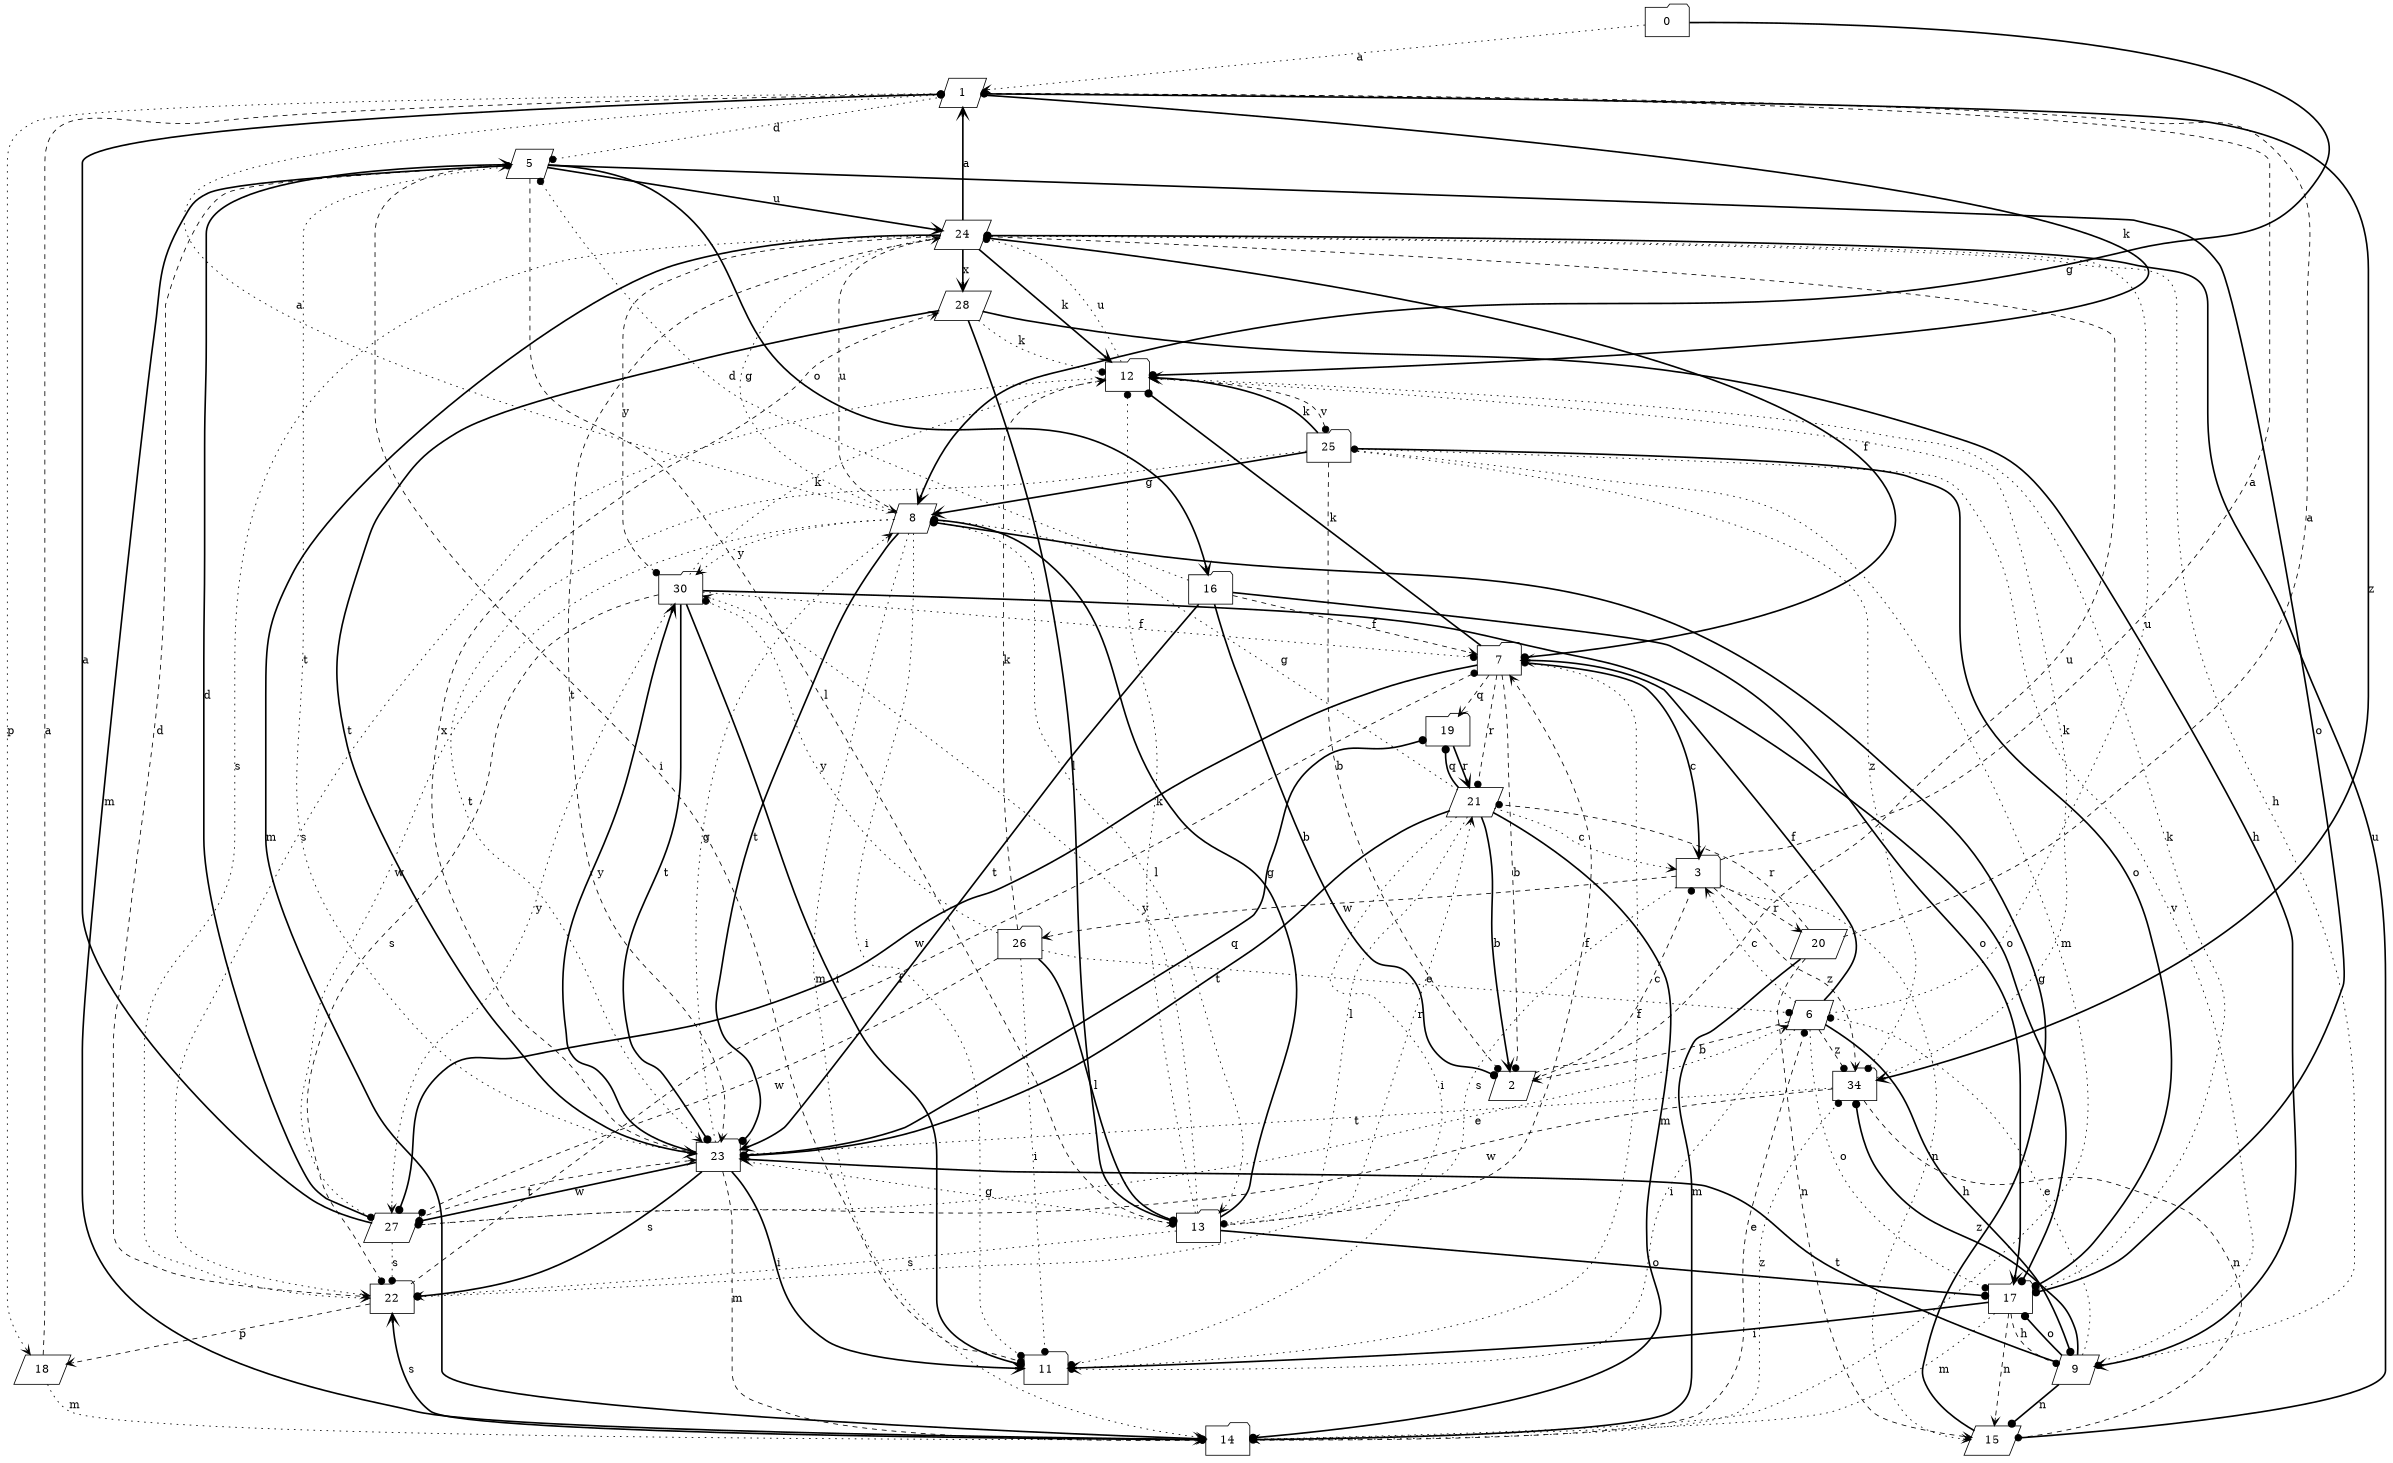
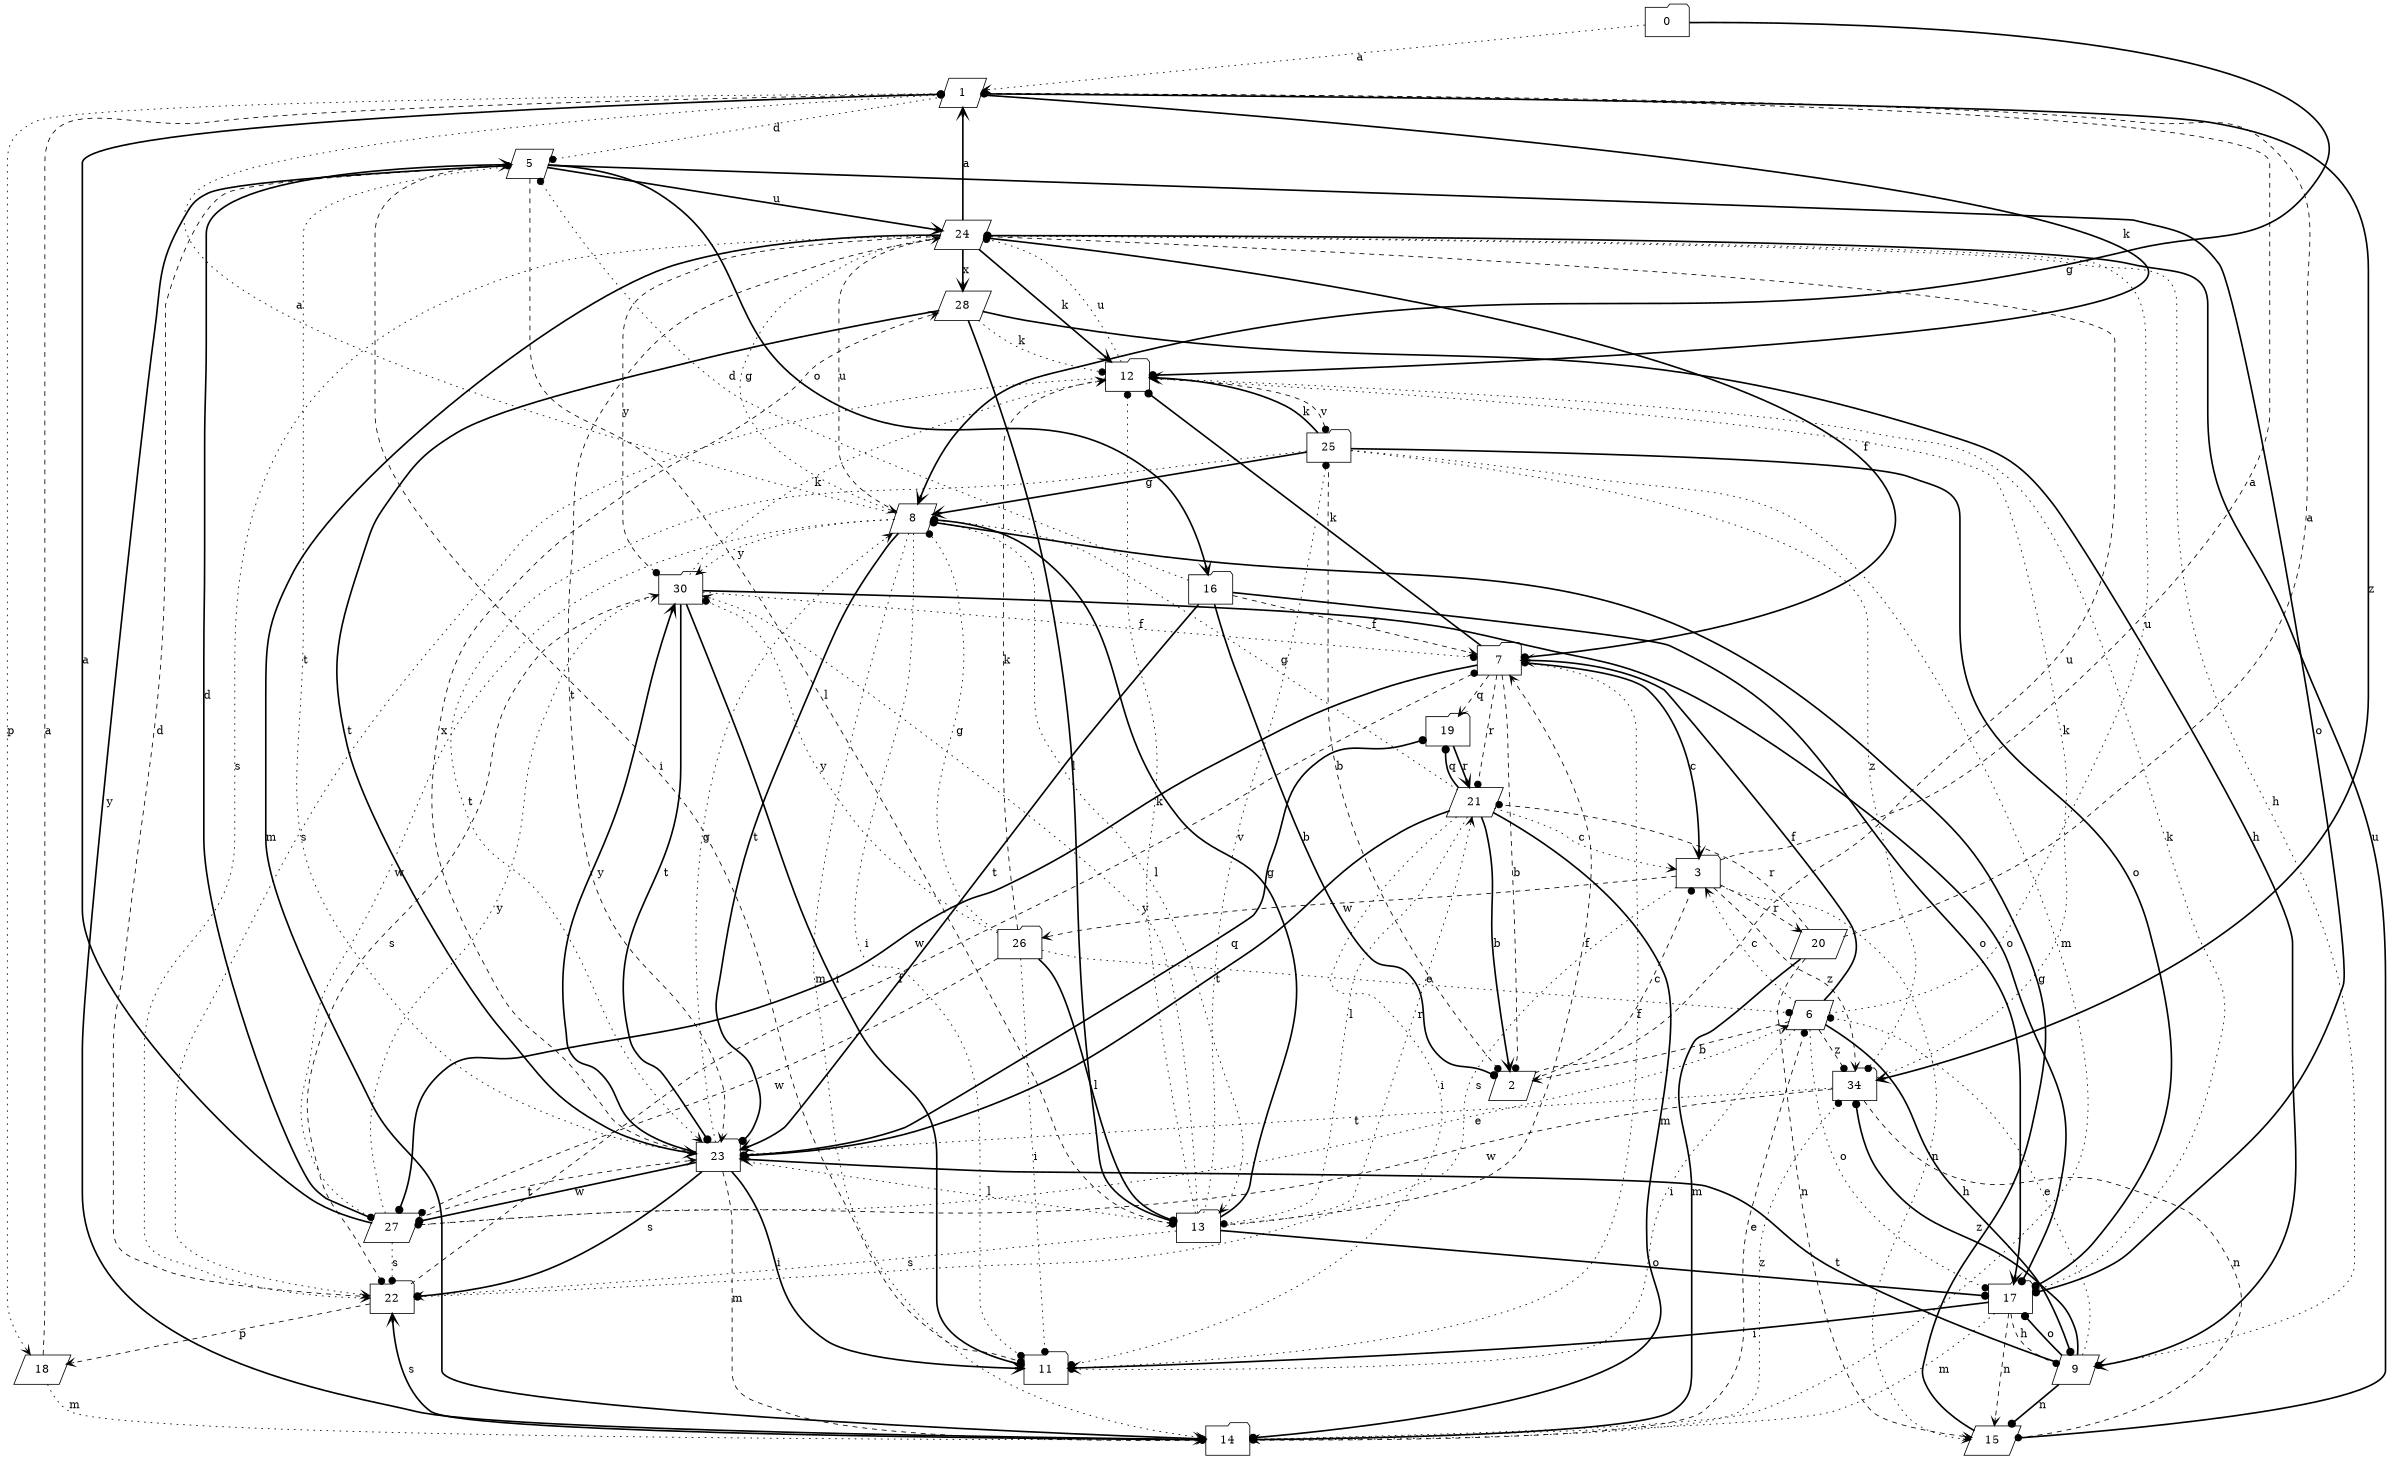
edge "9" -> "25": now "13" -> "25"
edge "26" -> "8": added, label "g"
edge "5" -> "14": label "m" -> "y"
edge "30" -> "27": reversed
edge "23" -> "13": label "g" -> "l"
